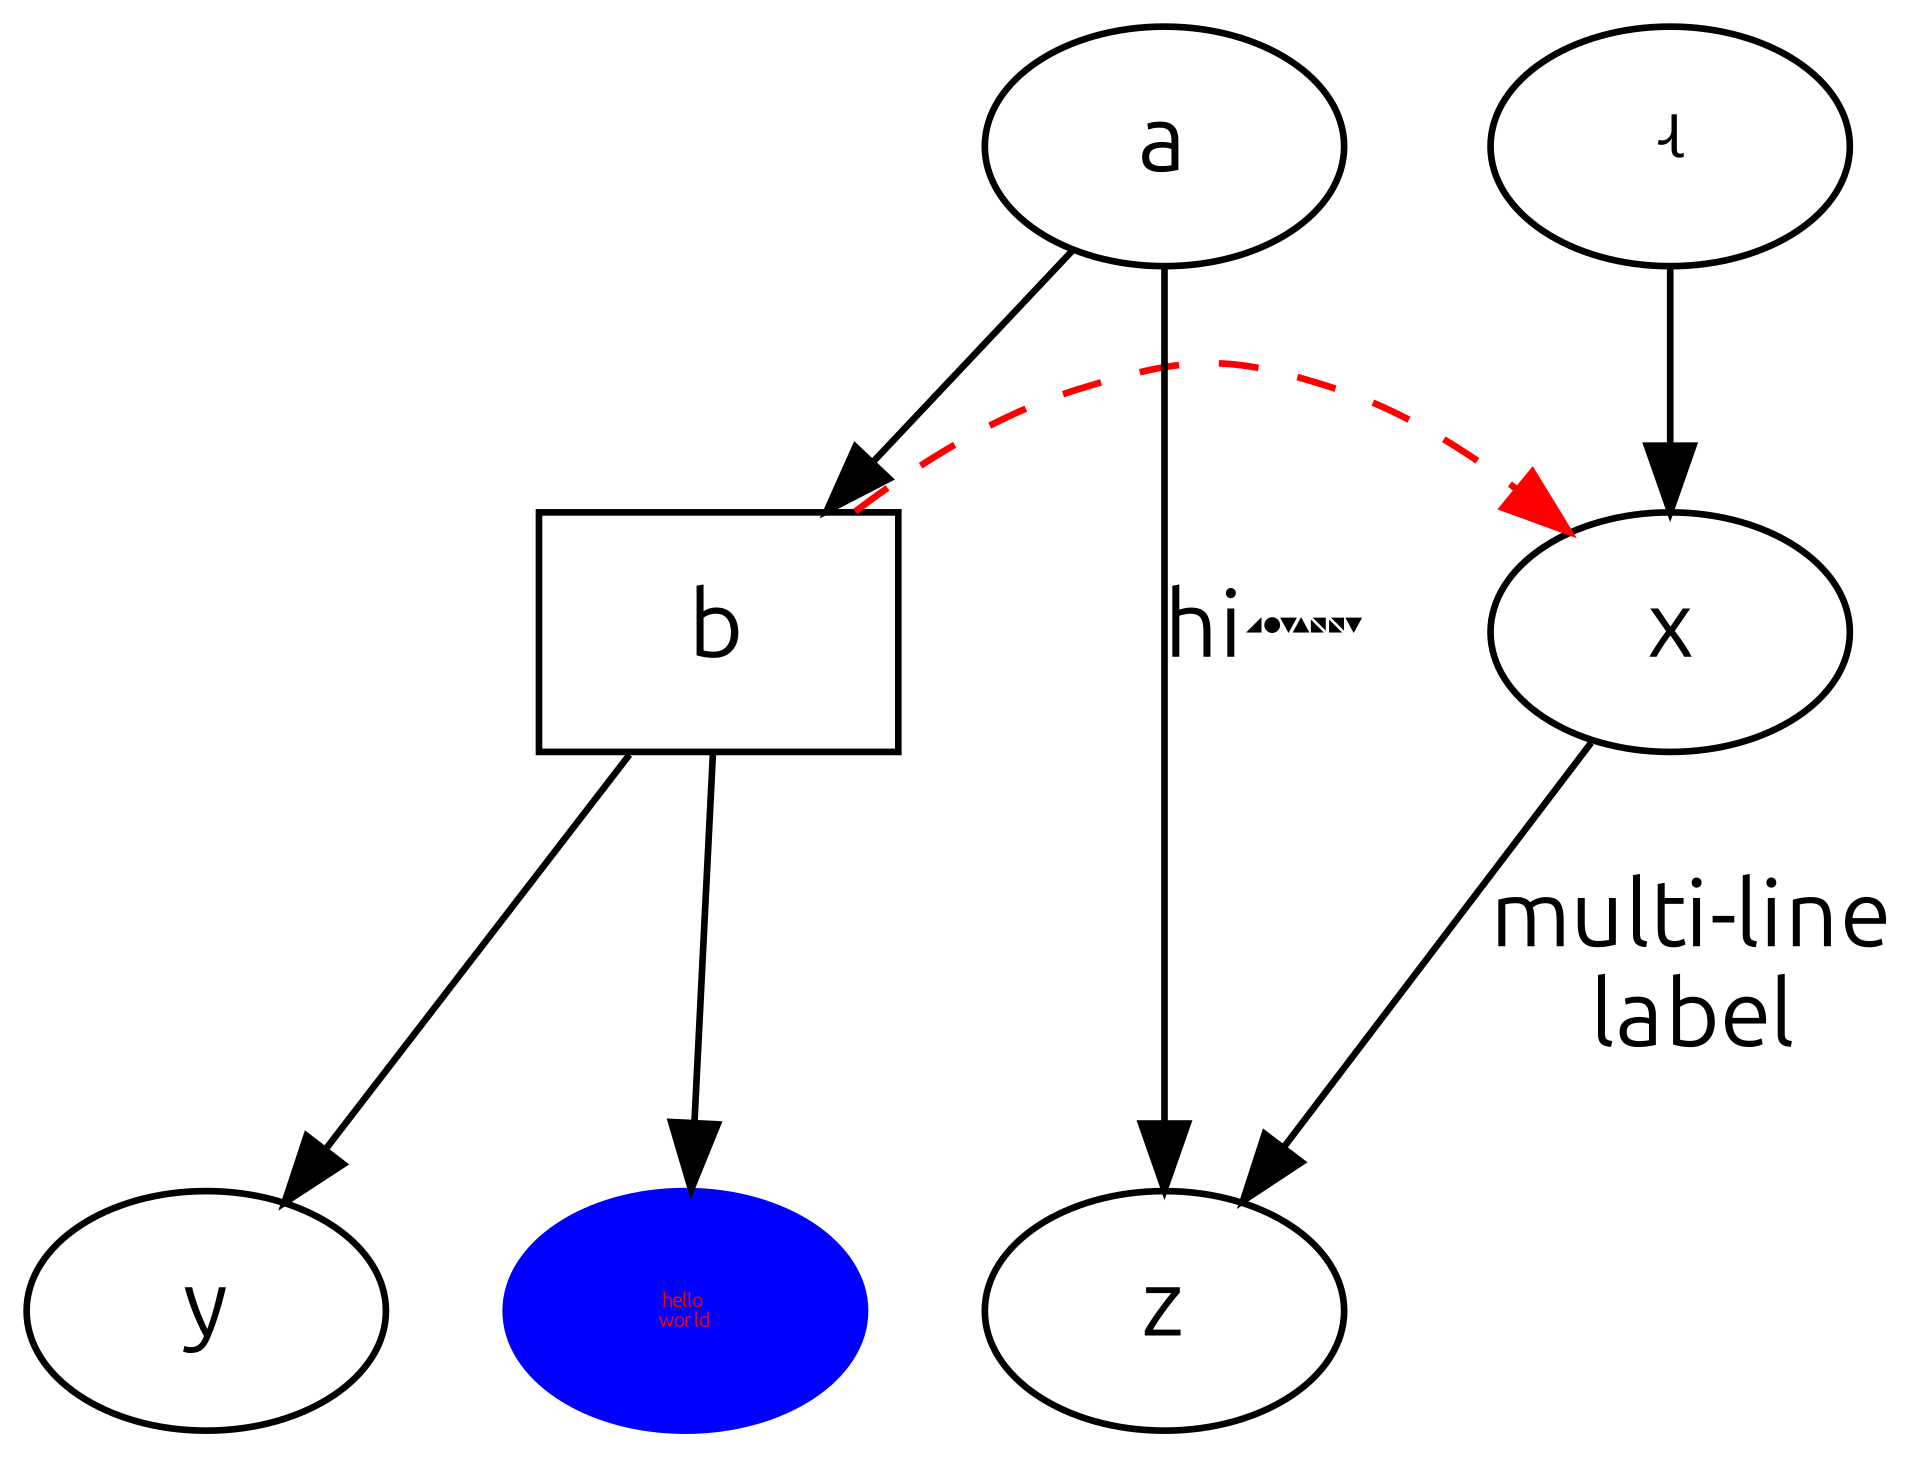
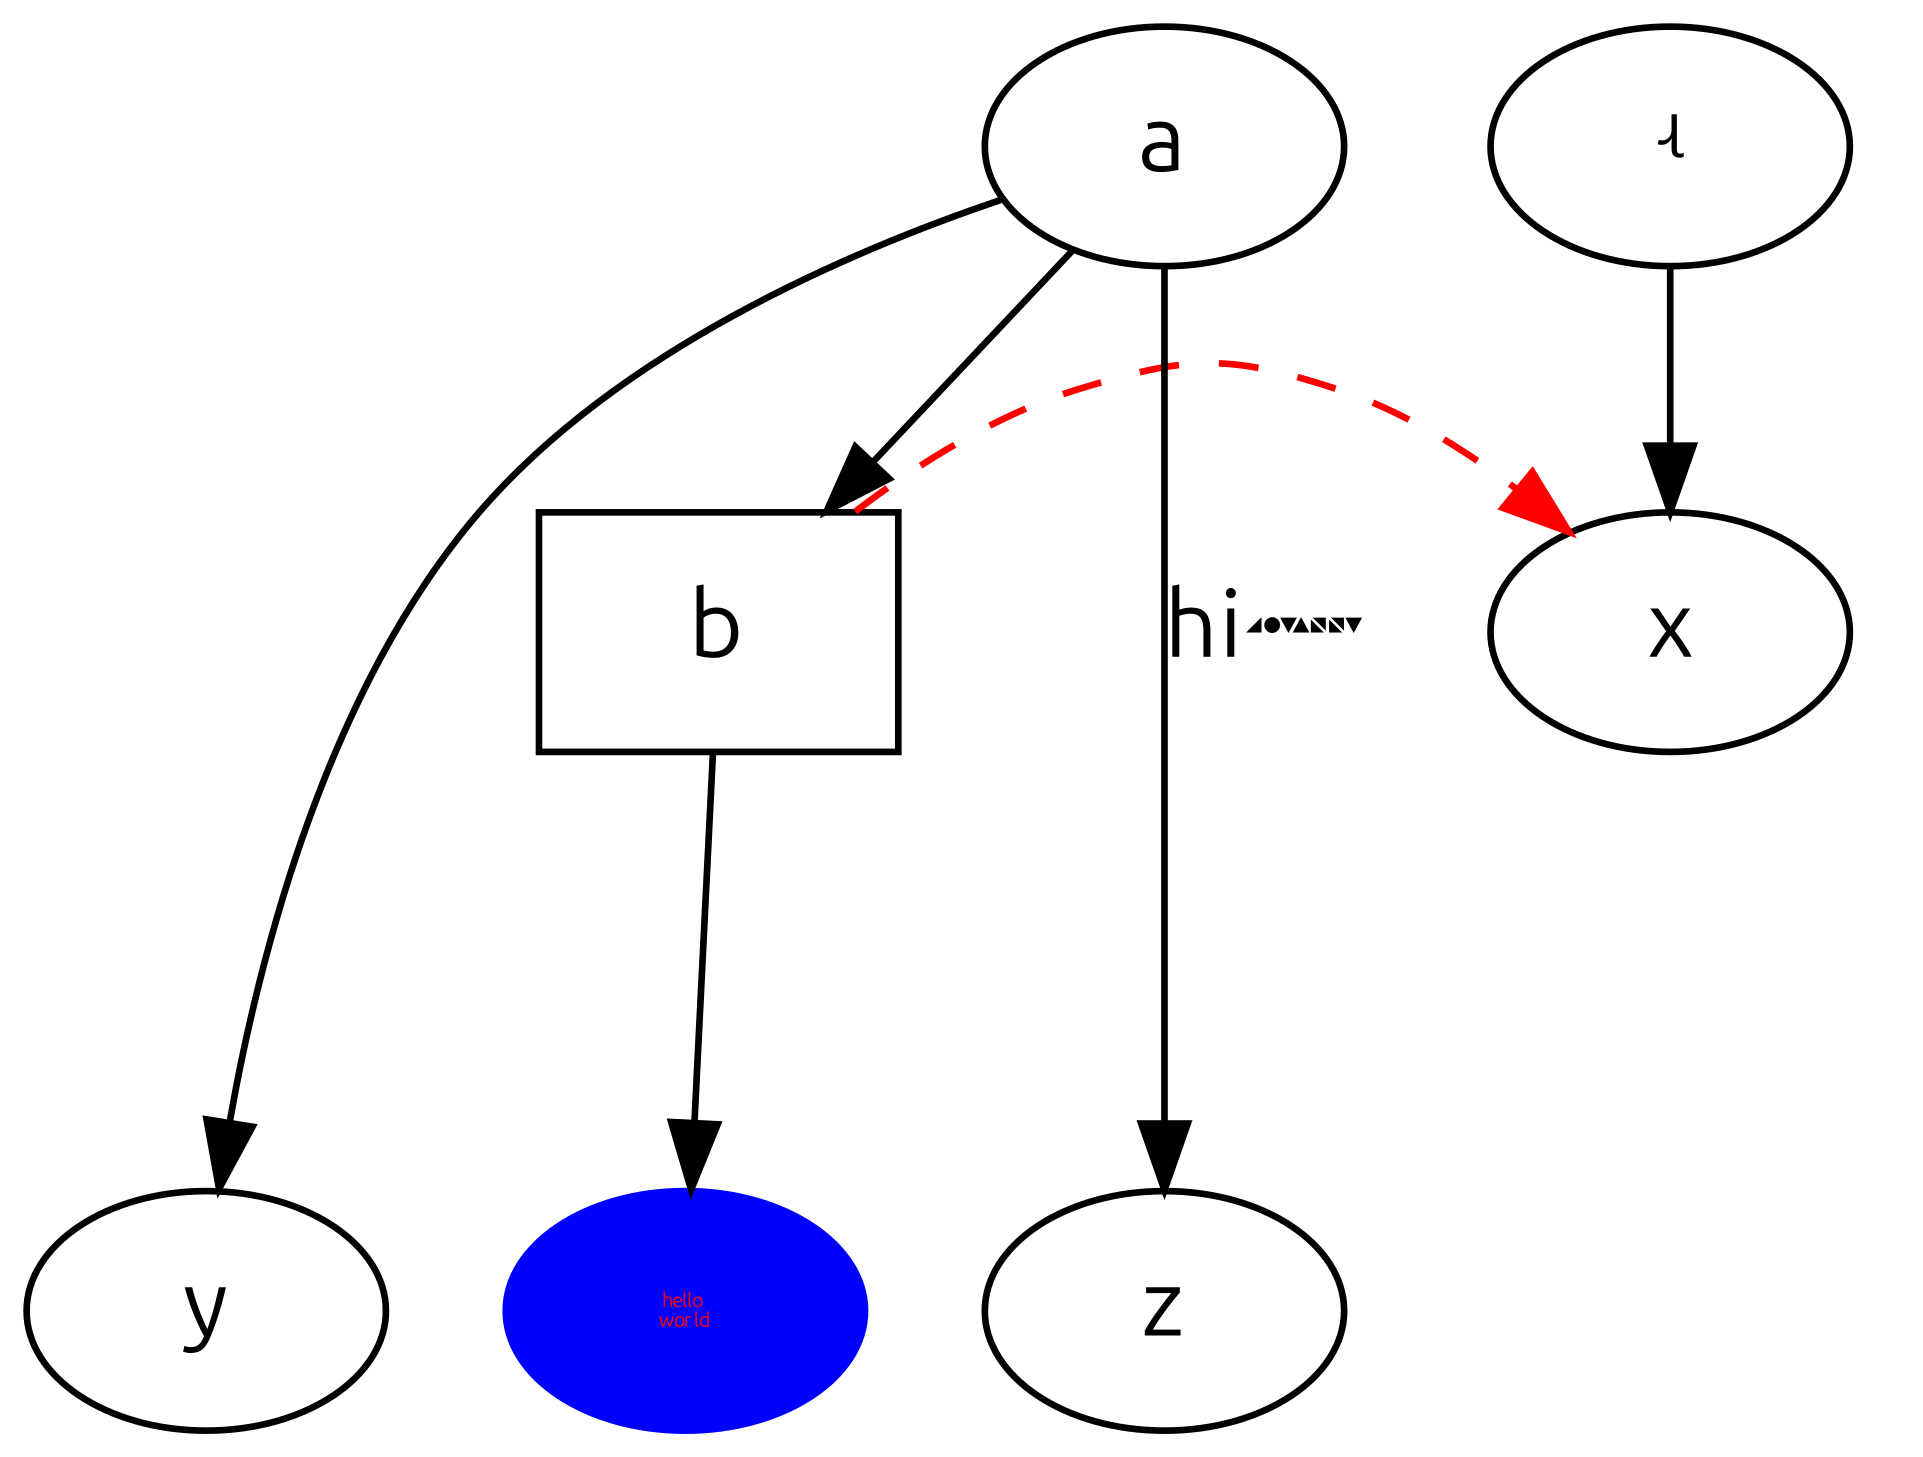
edge "x" -> "z": removed, label "multi-line label"
edge "b" -> "y": now "a" -> "y"
